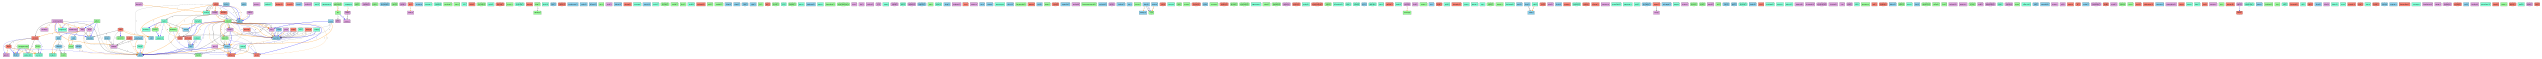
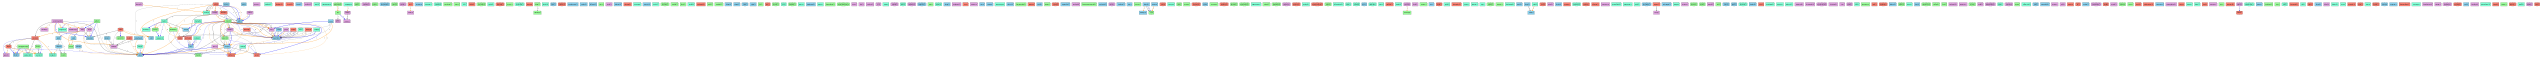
edge "go(2)" -> "bridge(1)": now "starts(4)" -> "bridge(1)"
